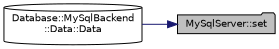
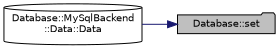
node "MySqlServer::set": label "MySqlServer::set" -> "Database::set"
